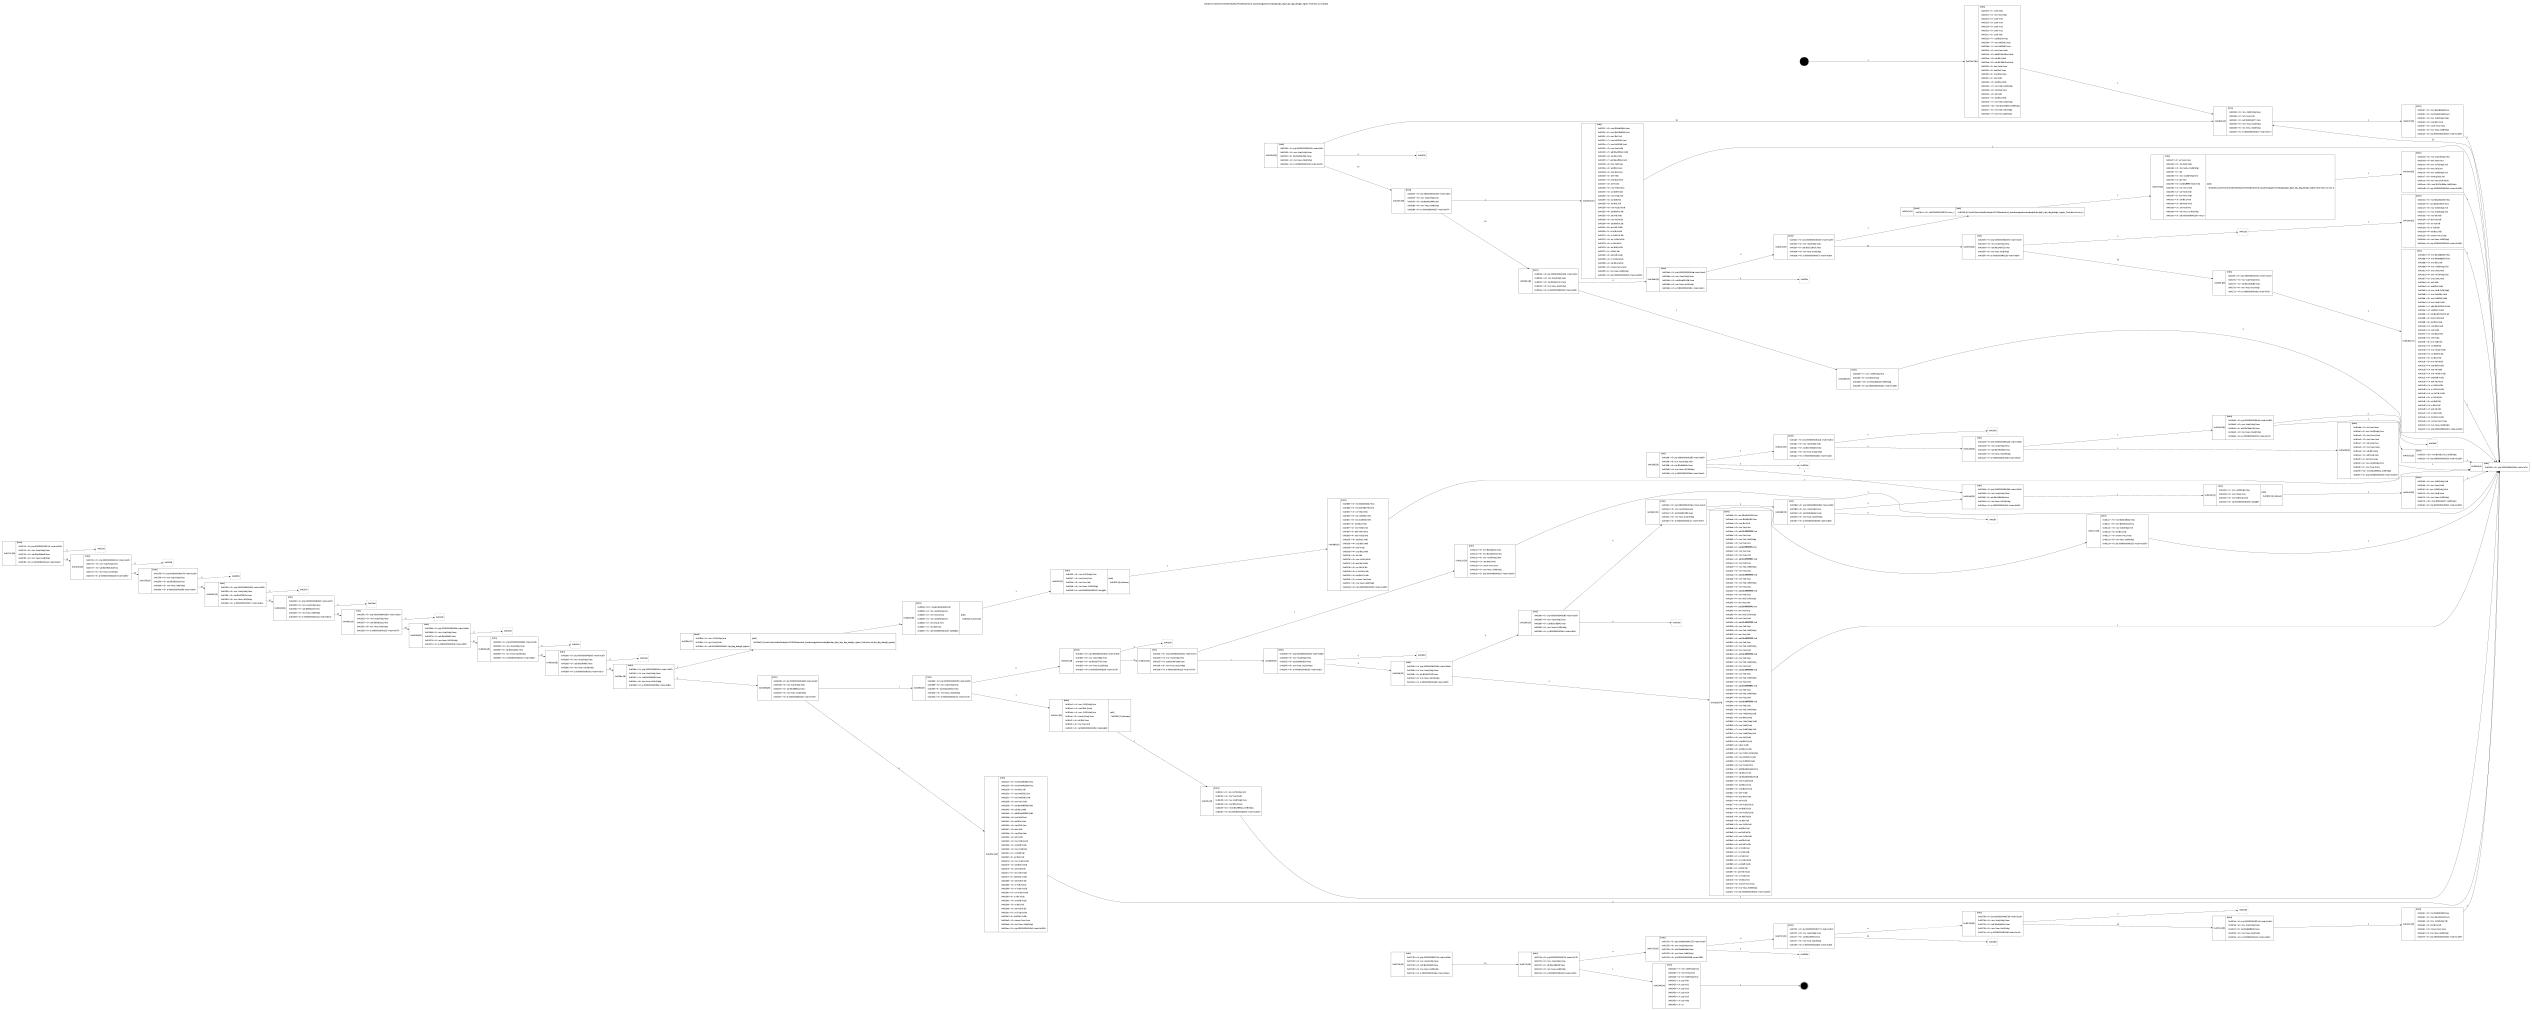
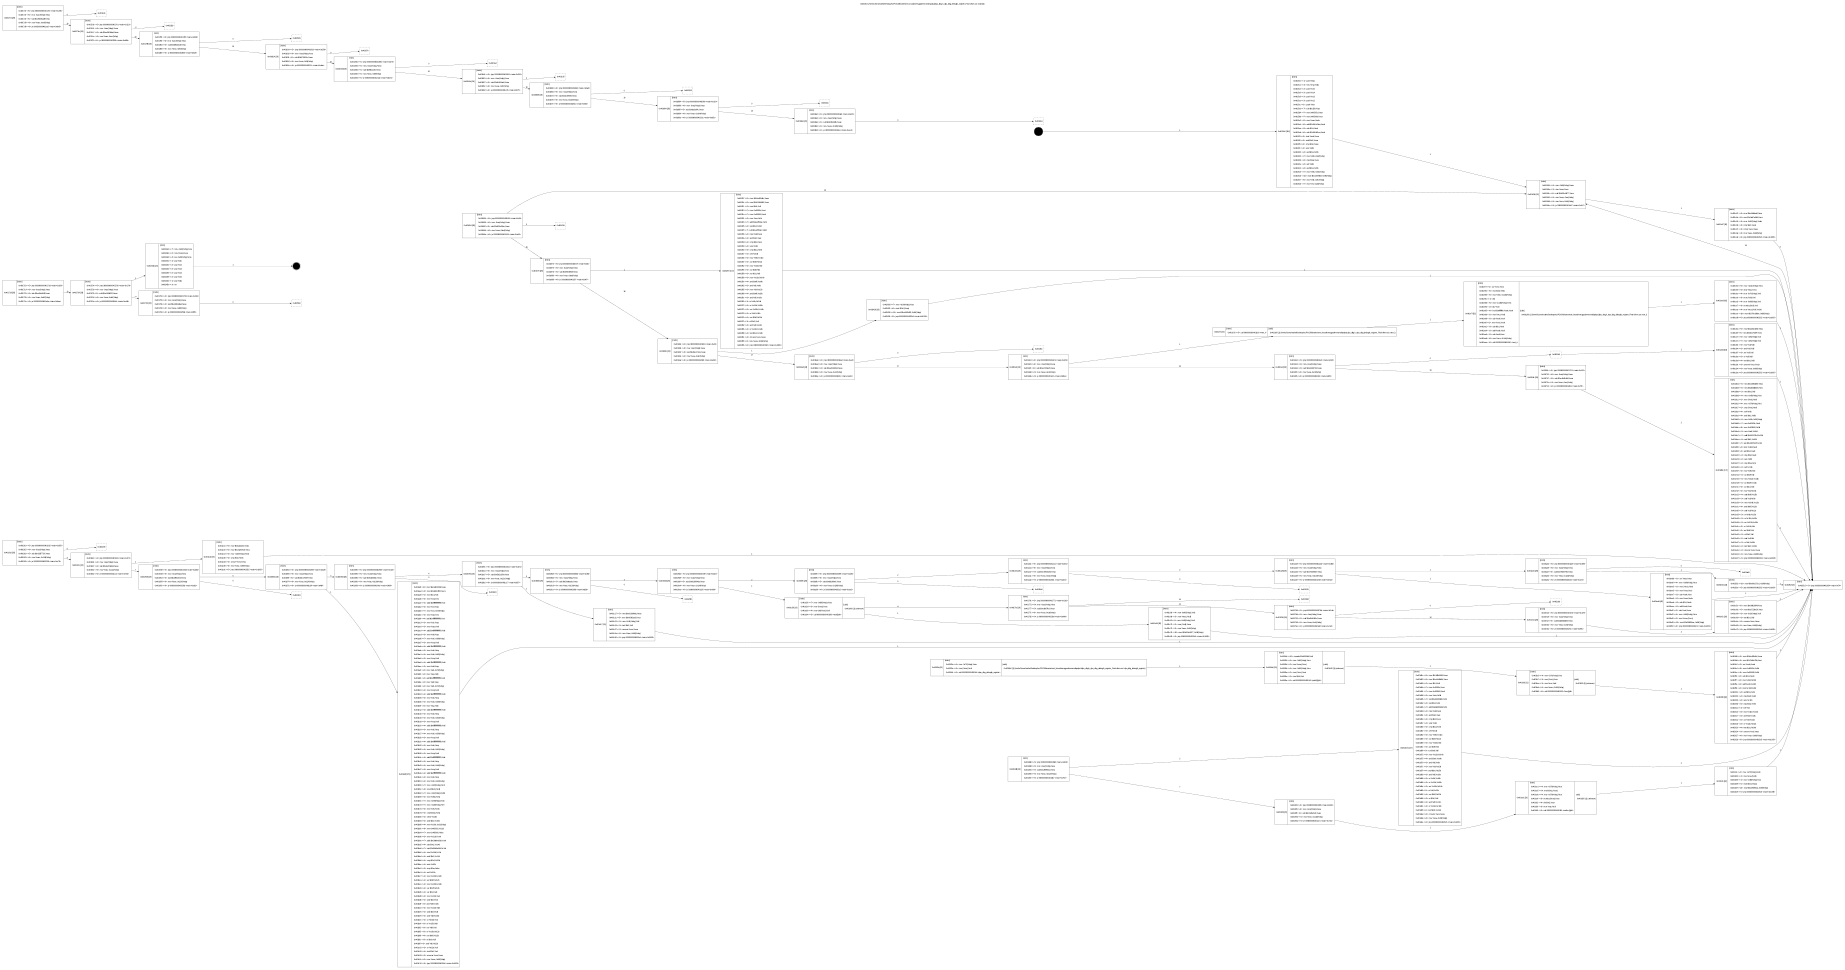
edge "0x4019f0 [28]" -> "0x4019d4 [28]": reversed
edge "0x4018f4 [28]" -> "0x401910 [28]": removed, label "6"
node "0x4018bc [28]": removed
edge "0x401750 [28]" -> "0x40176c [28]": now "0x401c56 [19]" -> "0x40176c [28]"
